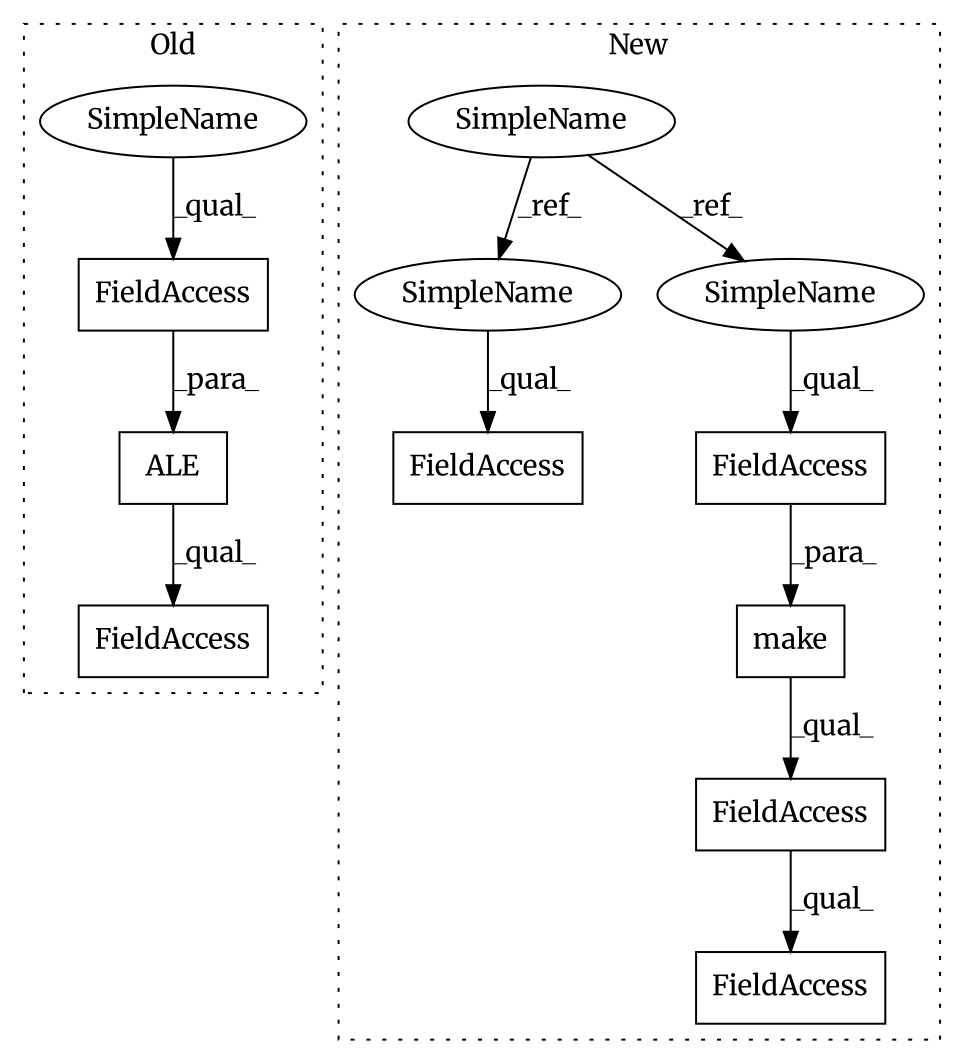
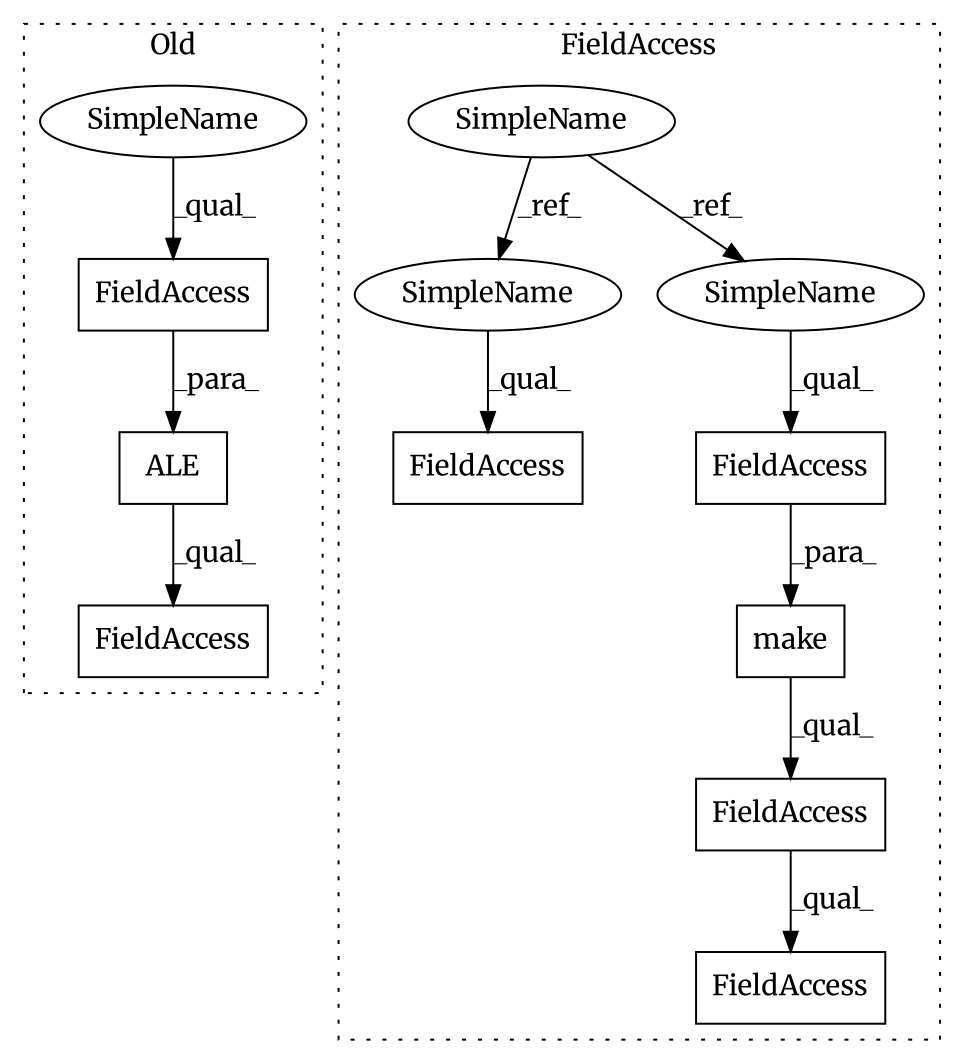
cluster "New": label "New" -> "FieldAccess"
